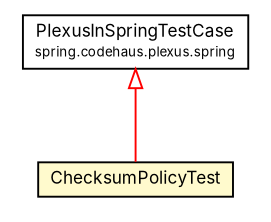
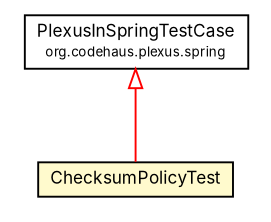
node "PlexusInSpringTestCase": text "spring.codehaus.plexus.spring" -> "org.codehaus.plexus.spring"
